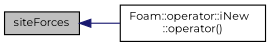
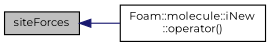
node "Foam::operator::iNew ::operator()": label "Foam::operator::iNew ::operator()" -> "Foam::molecule::iNew ::operator()"
